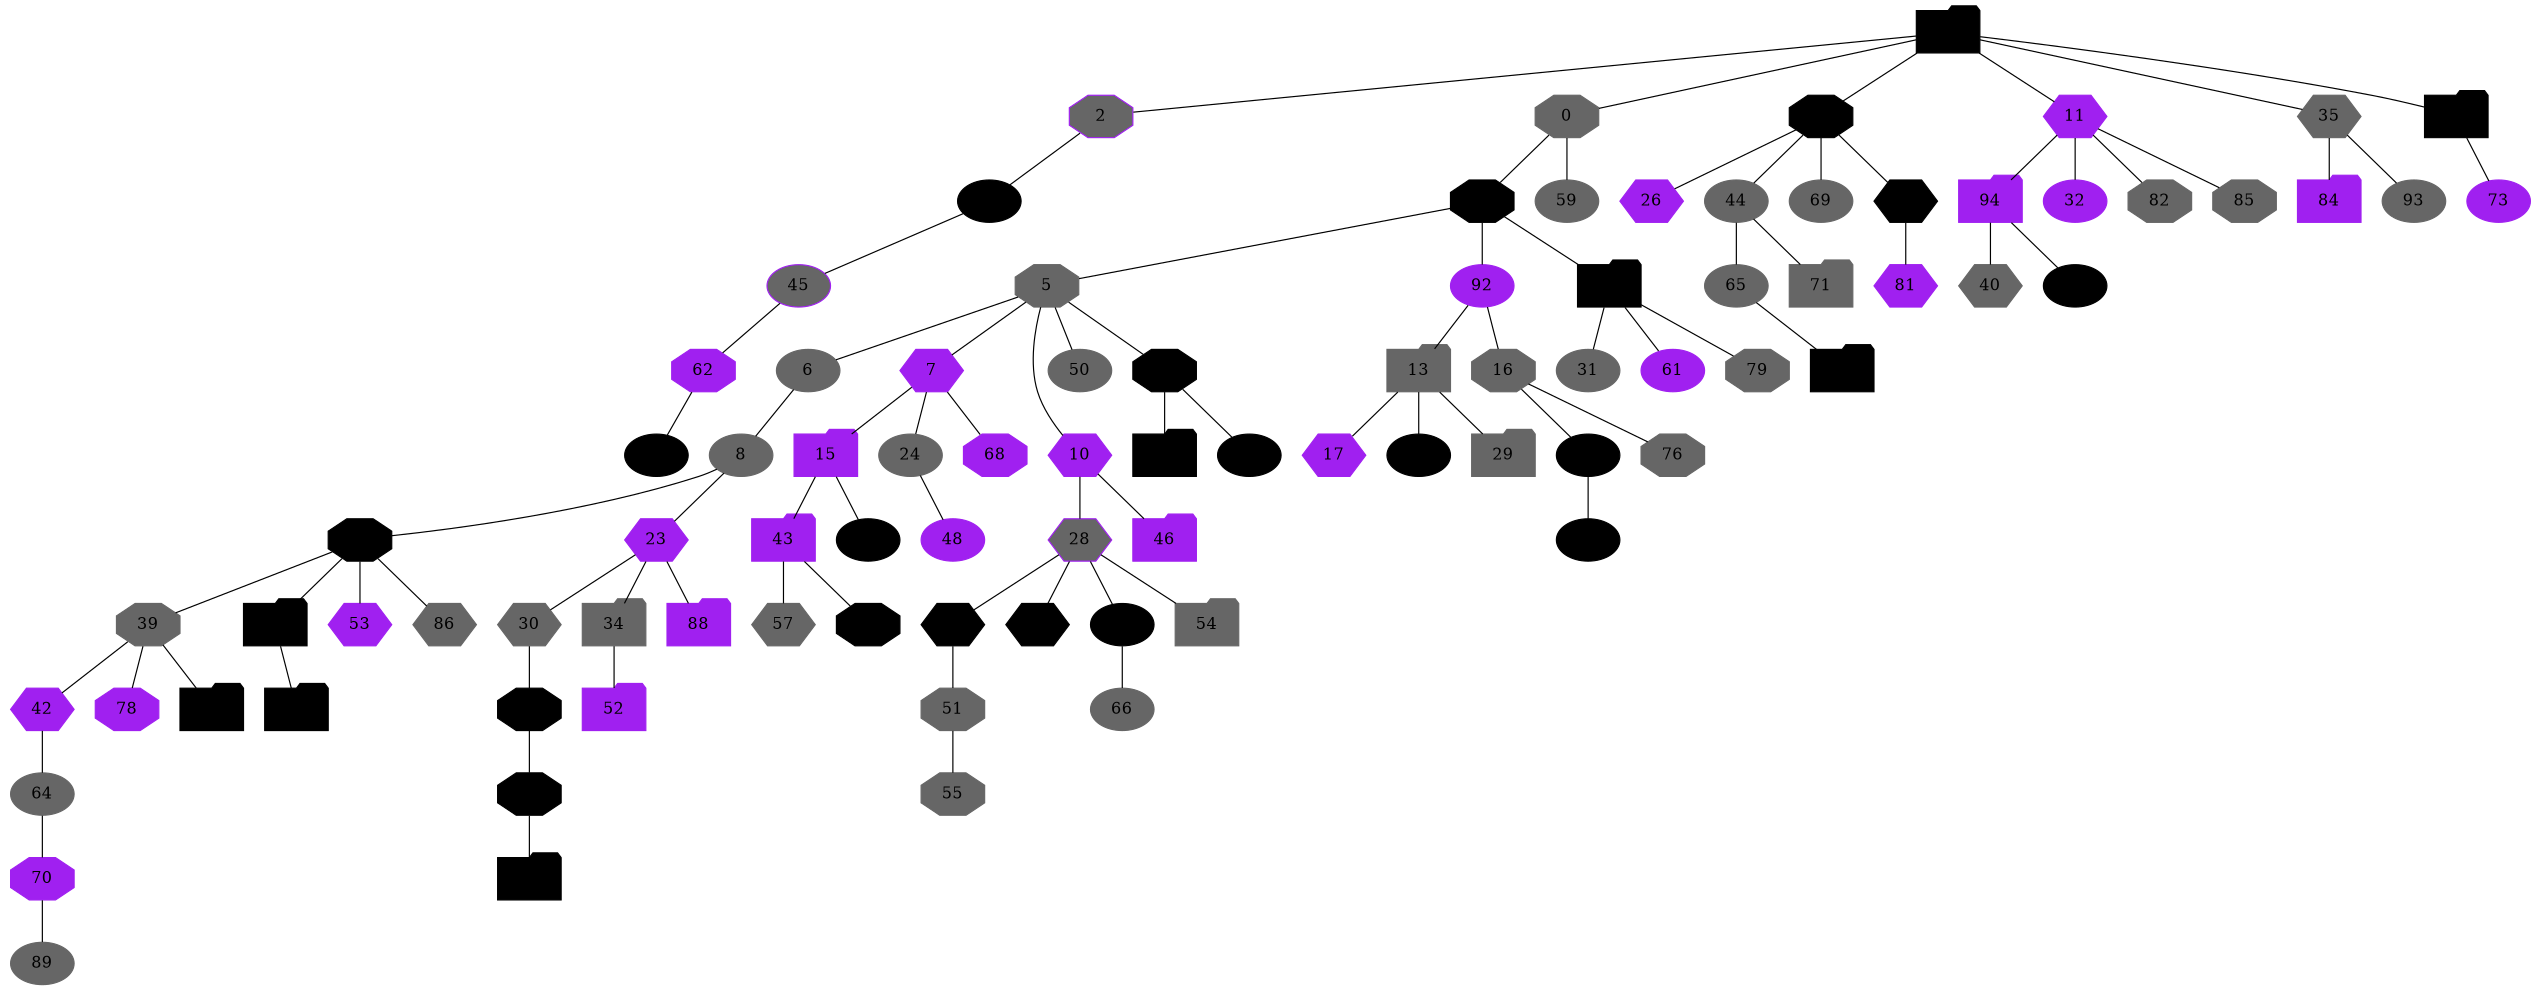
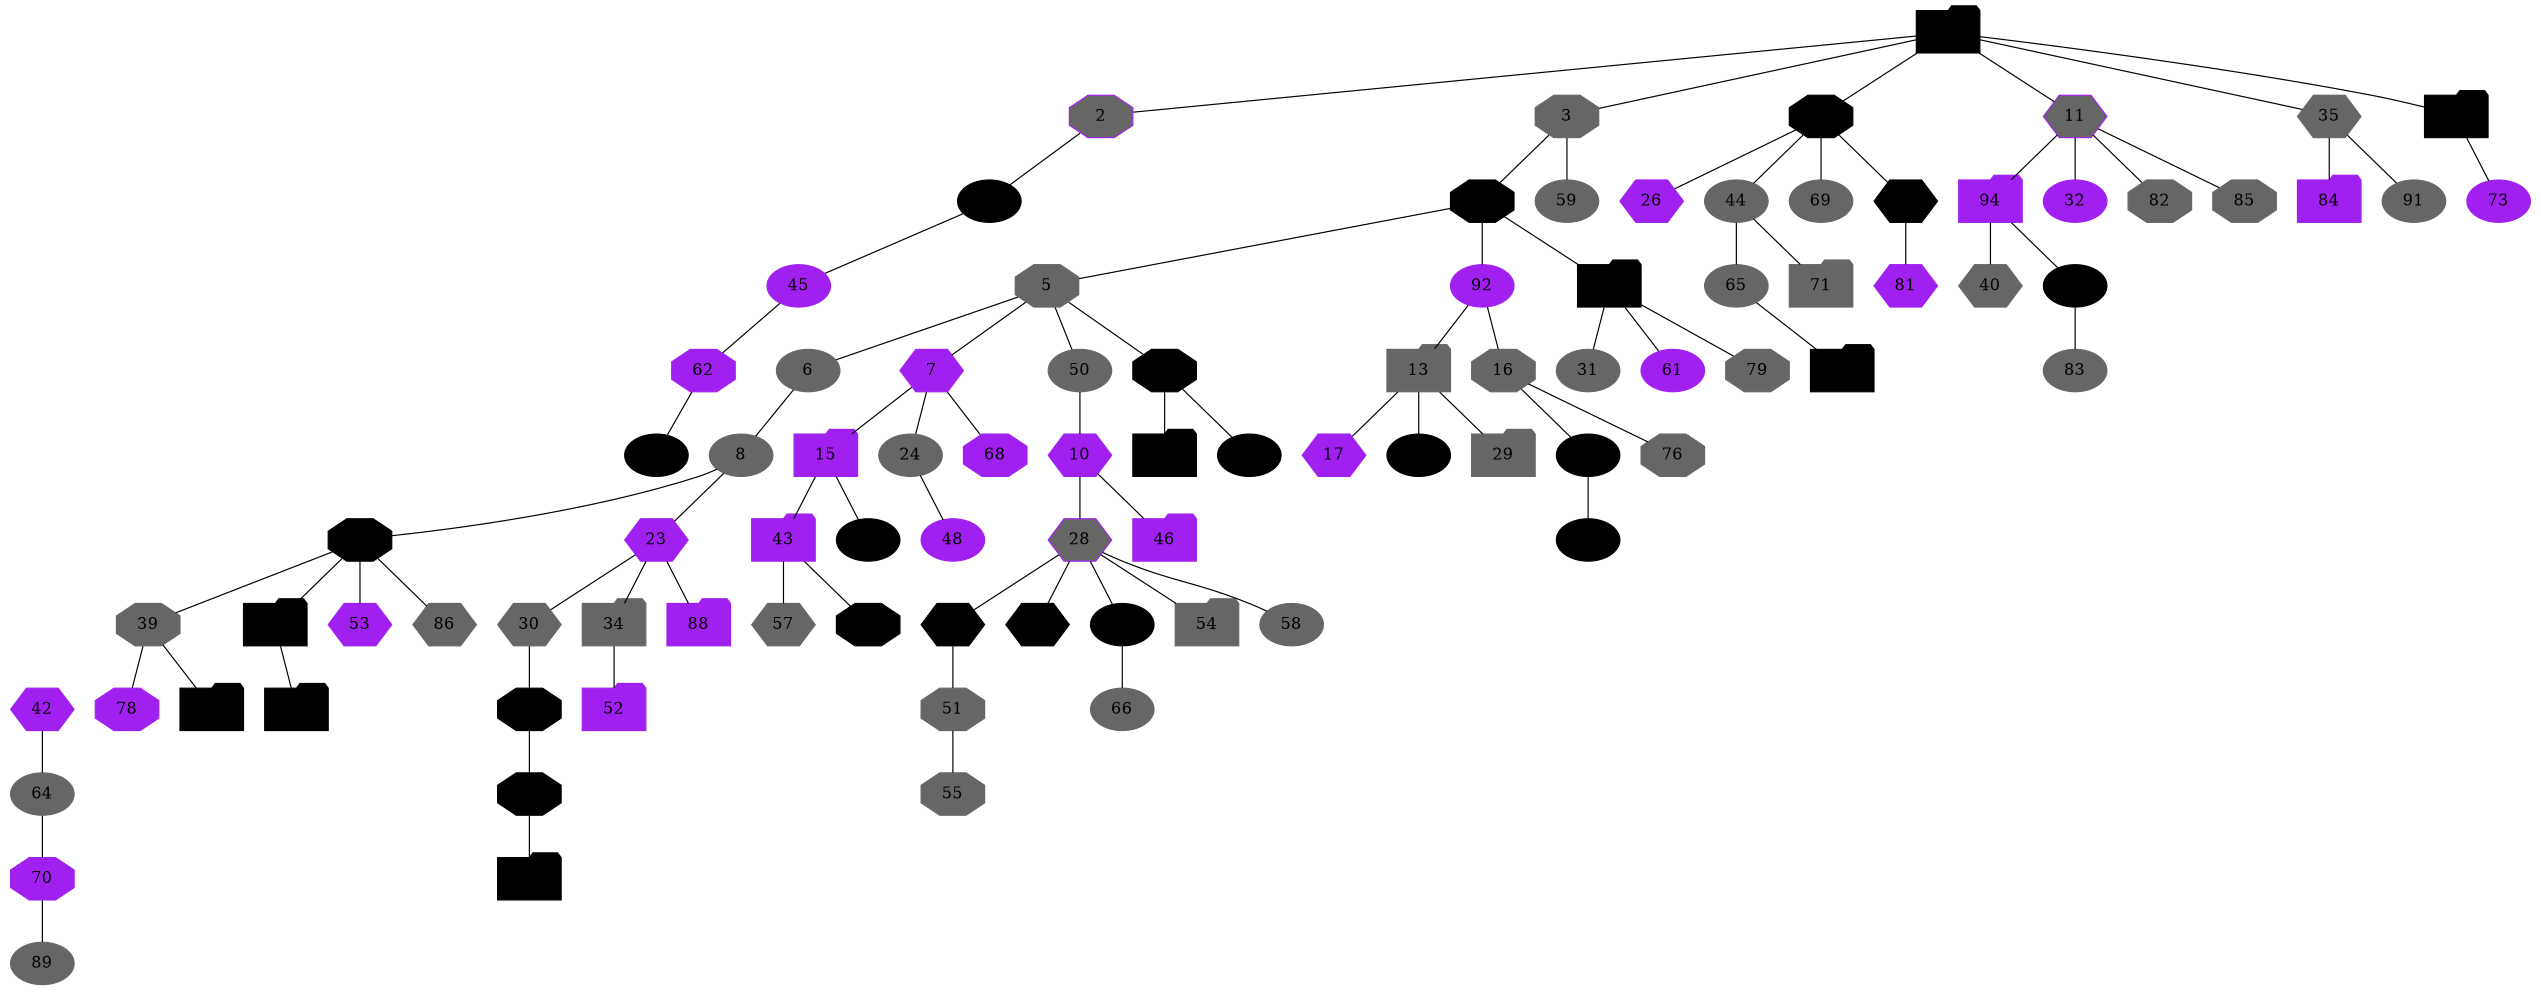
node "0": label "0" -> "3"
node "11": fillcolor purple -> gray40
node "93": label "93" -> "91"
node "45": fillcolor gray40 -> purple
node "83": added
edge "5" -- "10": now "50" -- "10"
node "58": added
edge "39" -- "42": removed
